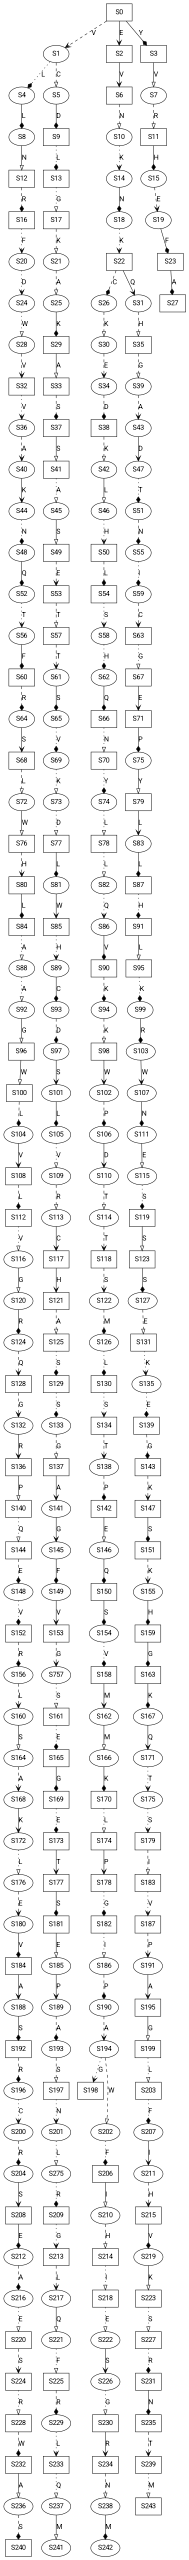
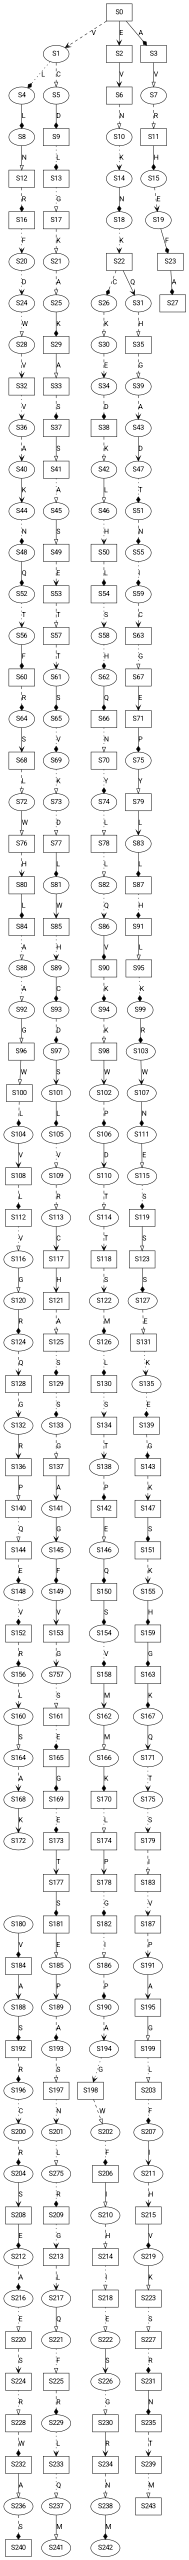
edge "S0" -> "S3": label "Y" -> "A"
node "S176": removed
edge "S194" -> "S202": now "S198" -> "S202"
